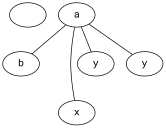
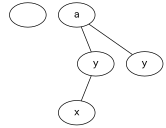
node "b": removed
edge "a" -- "x": now "y" -- "x"
